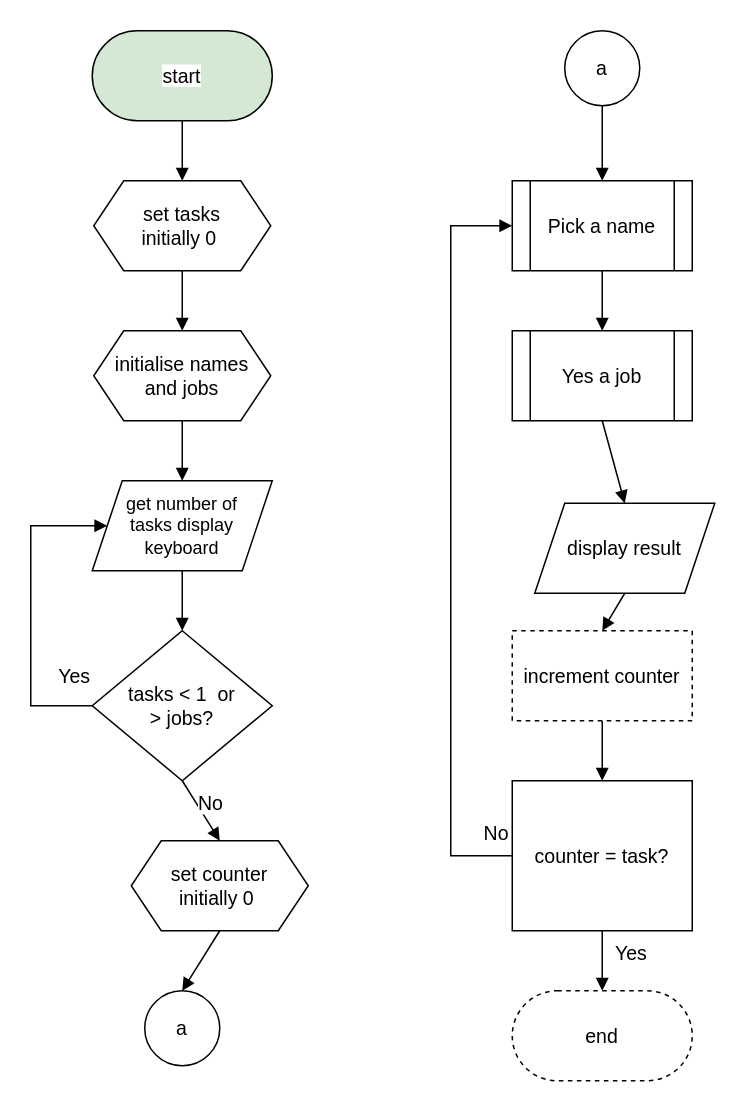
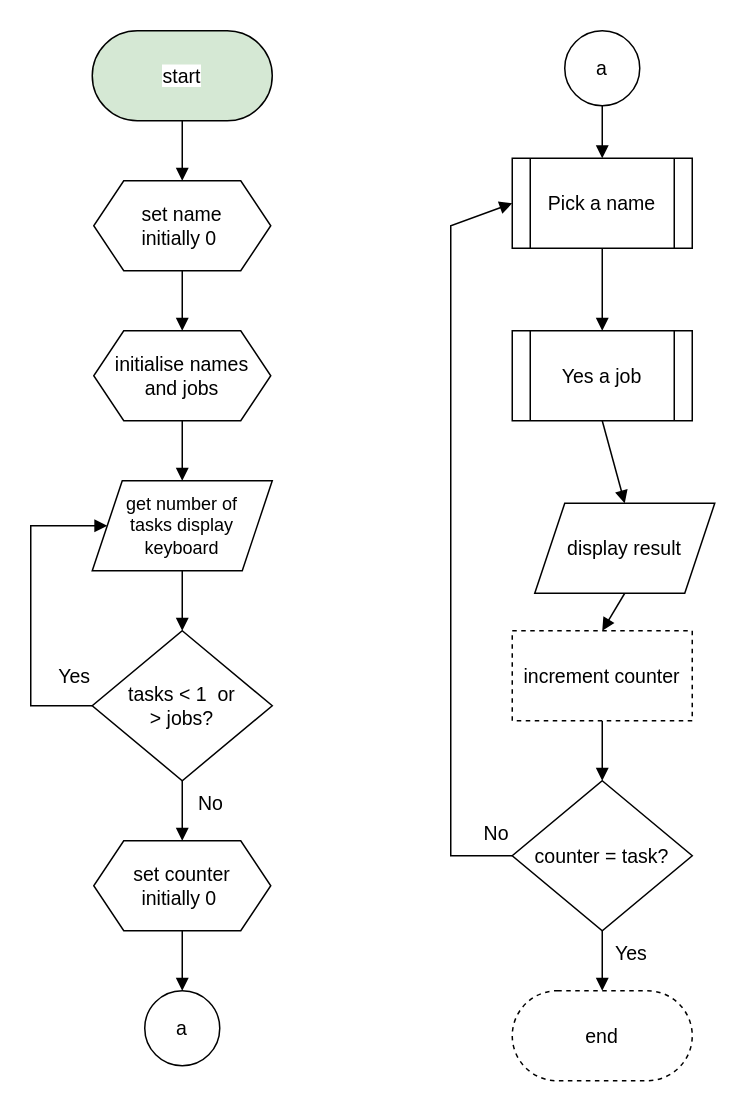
node "set tasks initially 0": label "set tasks initially 0" -> "set name initially 0"
node "Pick a name": moved (602, 226) -> (602, 203)
node "counter = task?": shape rectangle -> diamond
node "set counter initially 0": moved (220, 886) -> (182, 886)
